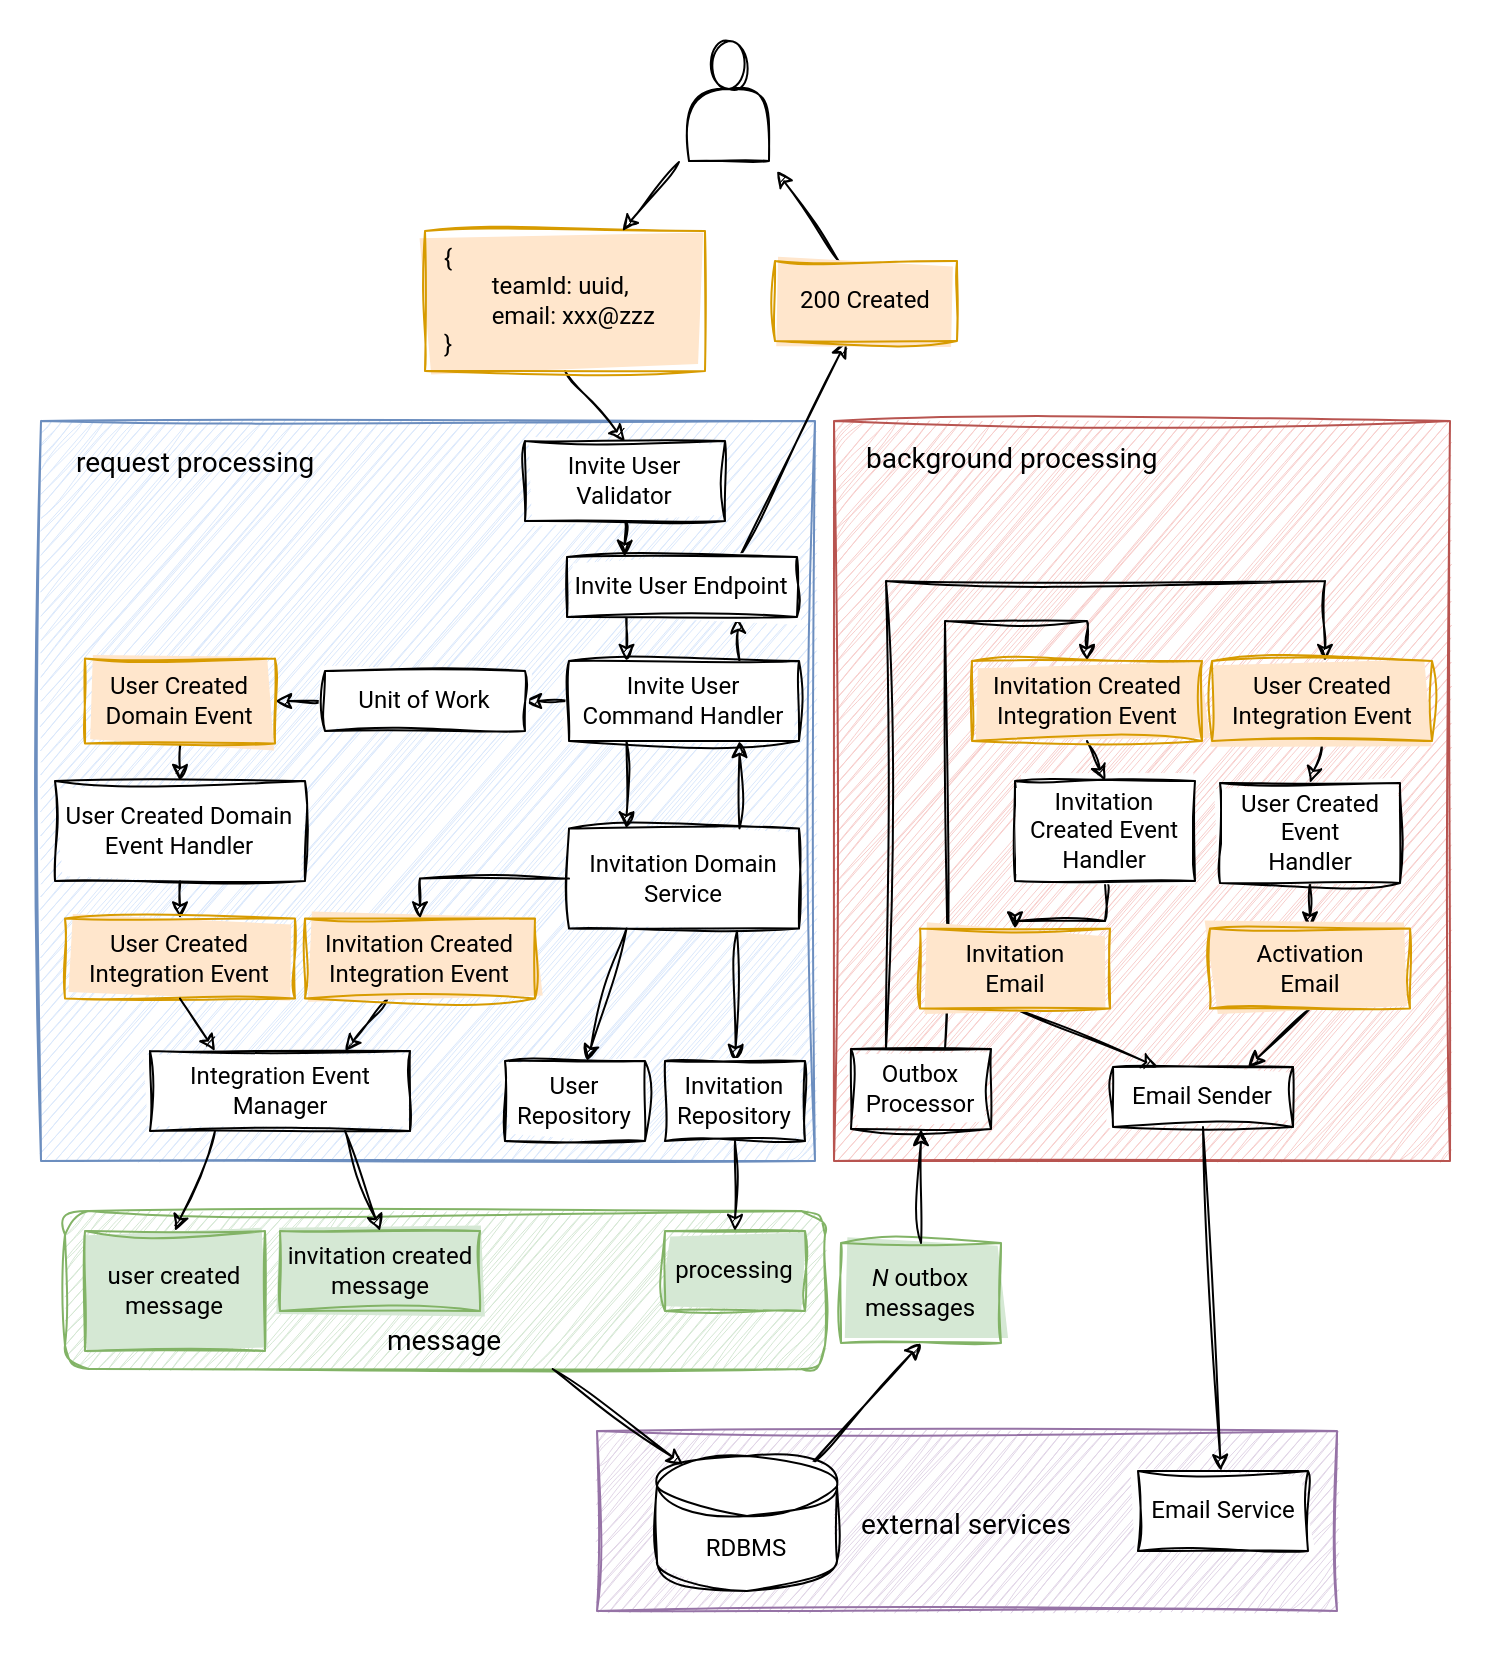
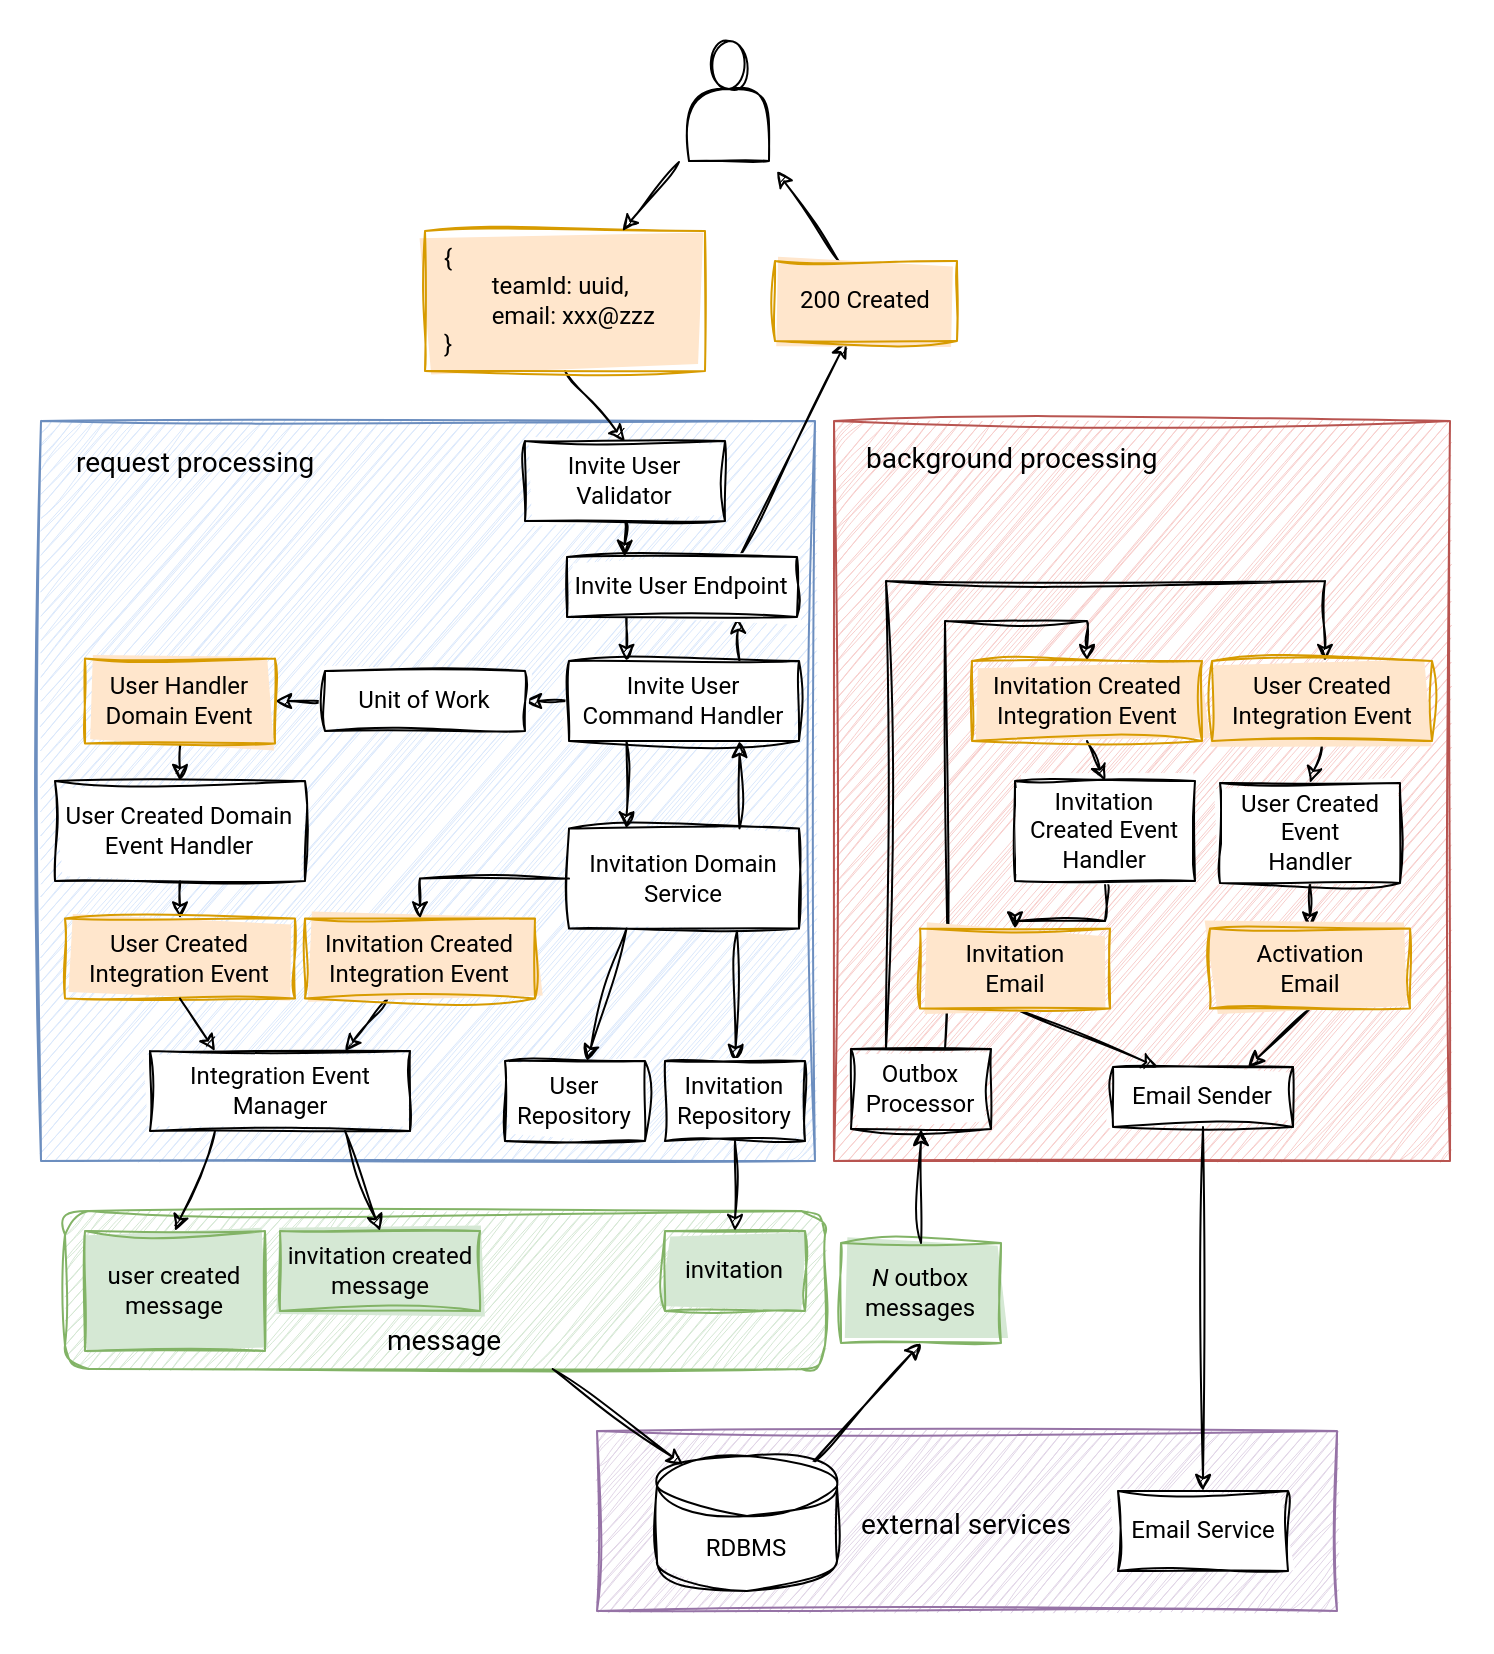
node "User Created Domain Event": label "User Created Domain Event" -> "User Handler Domain Event"
node "processing": label "processing" -> "invitation"
node "Email Service": moved (1223, 1511) -> (1203, 1531)
